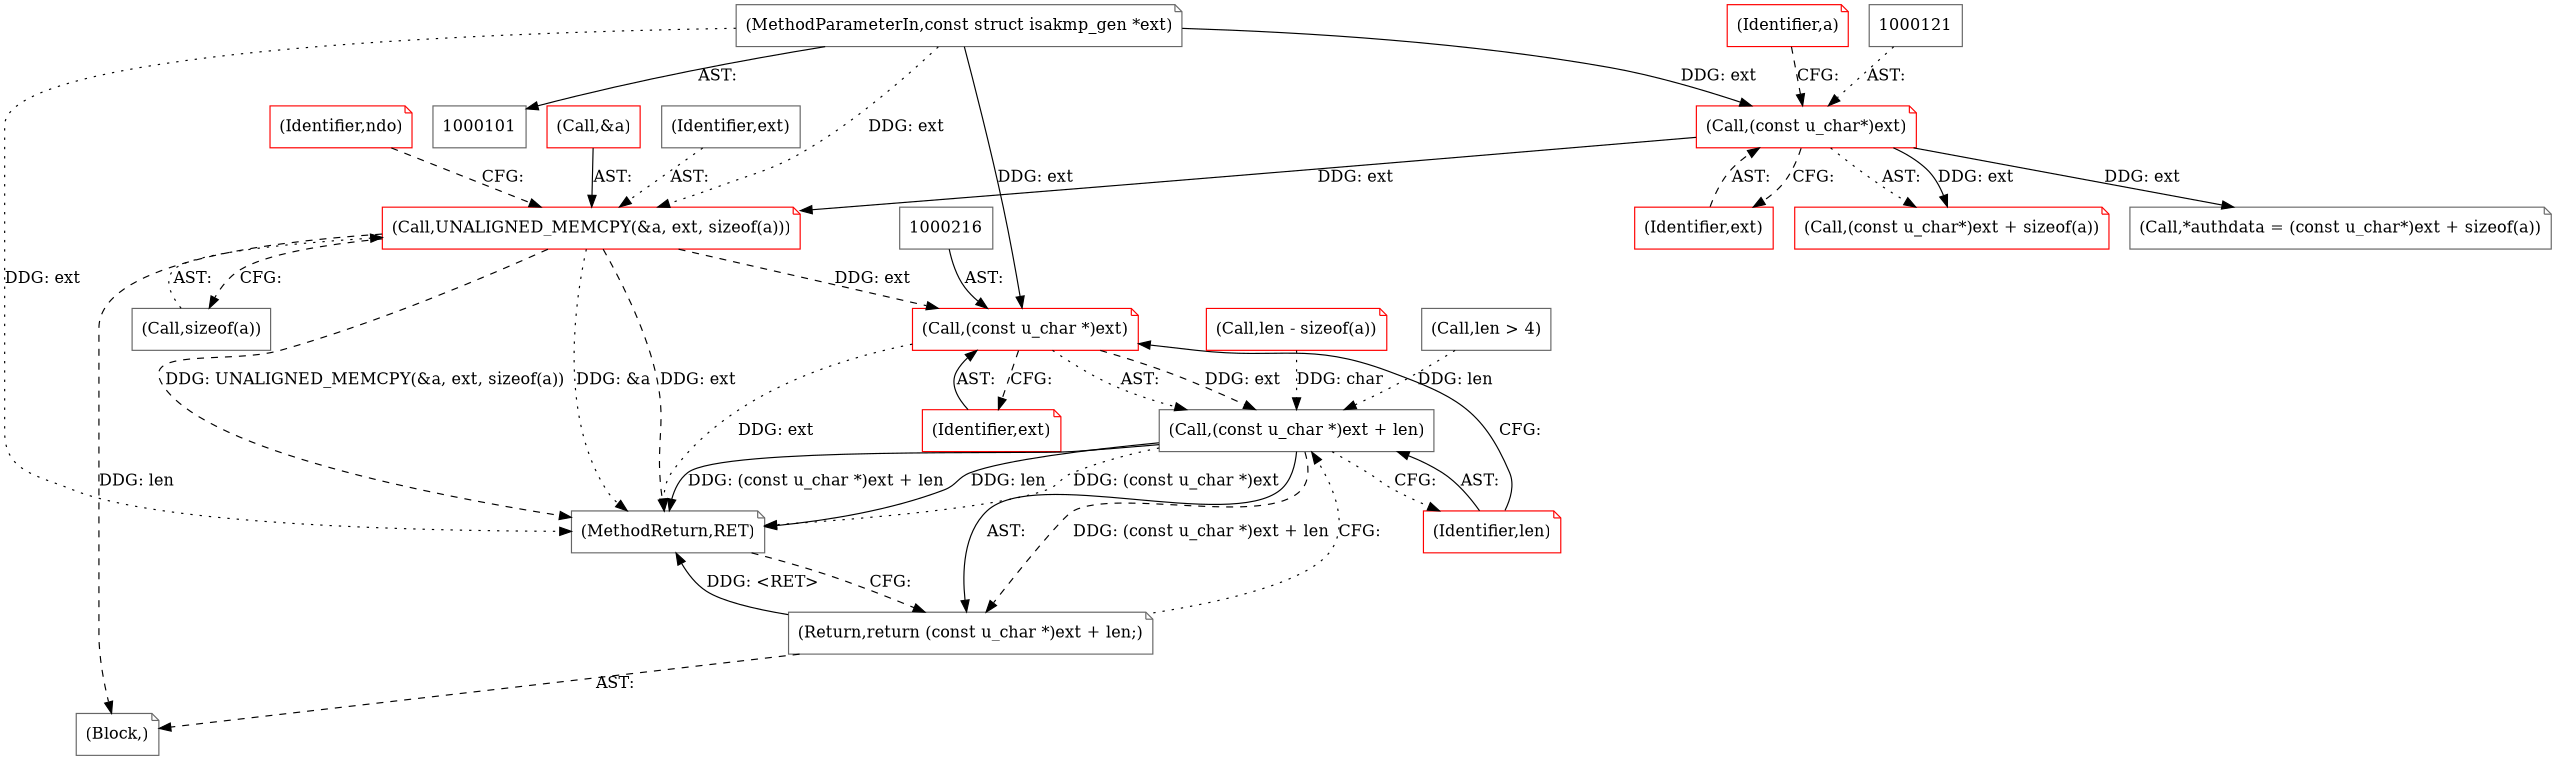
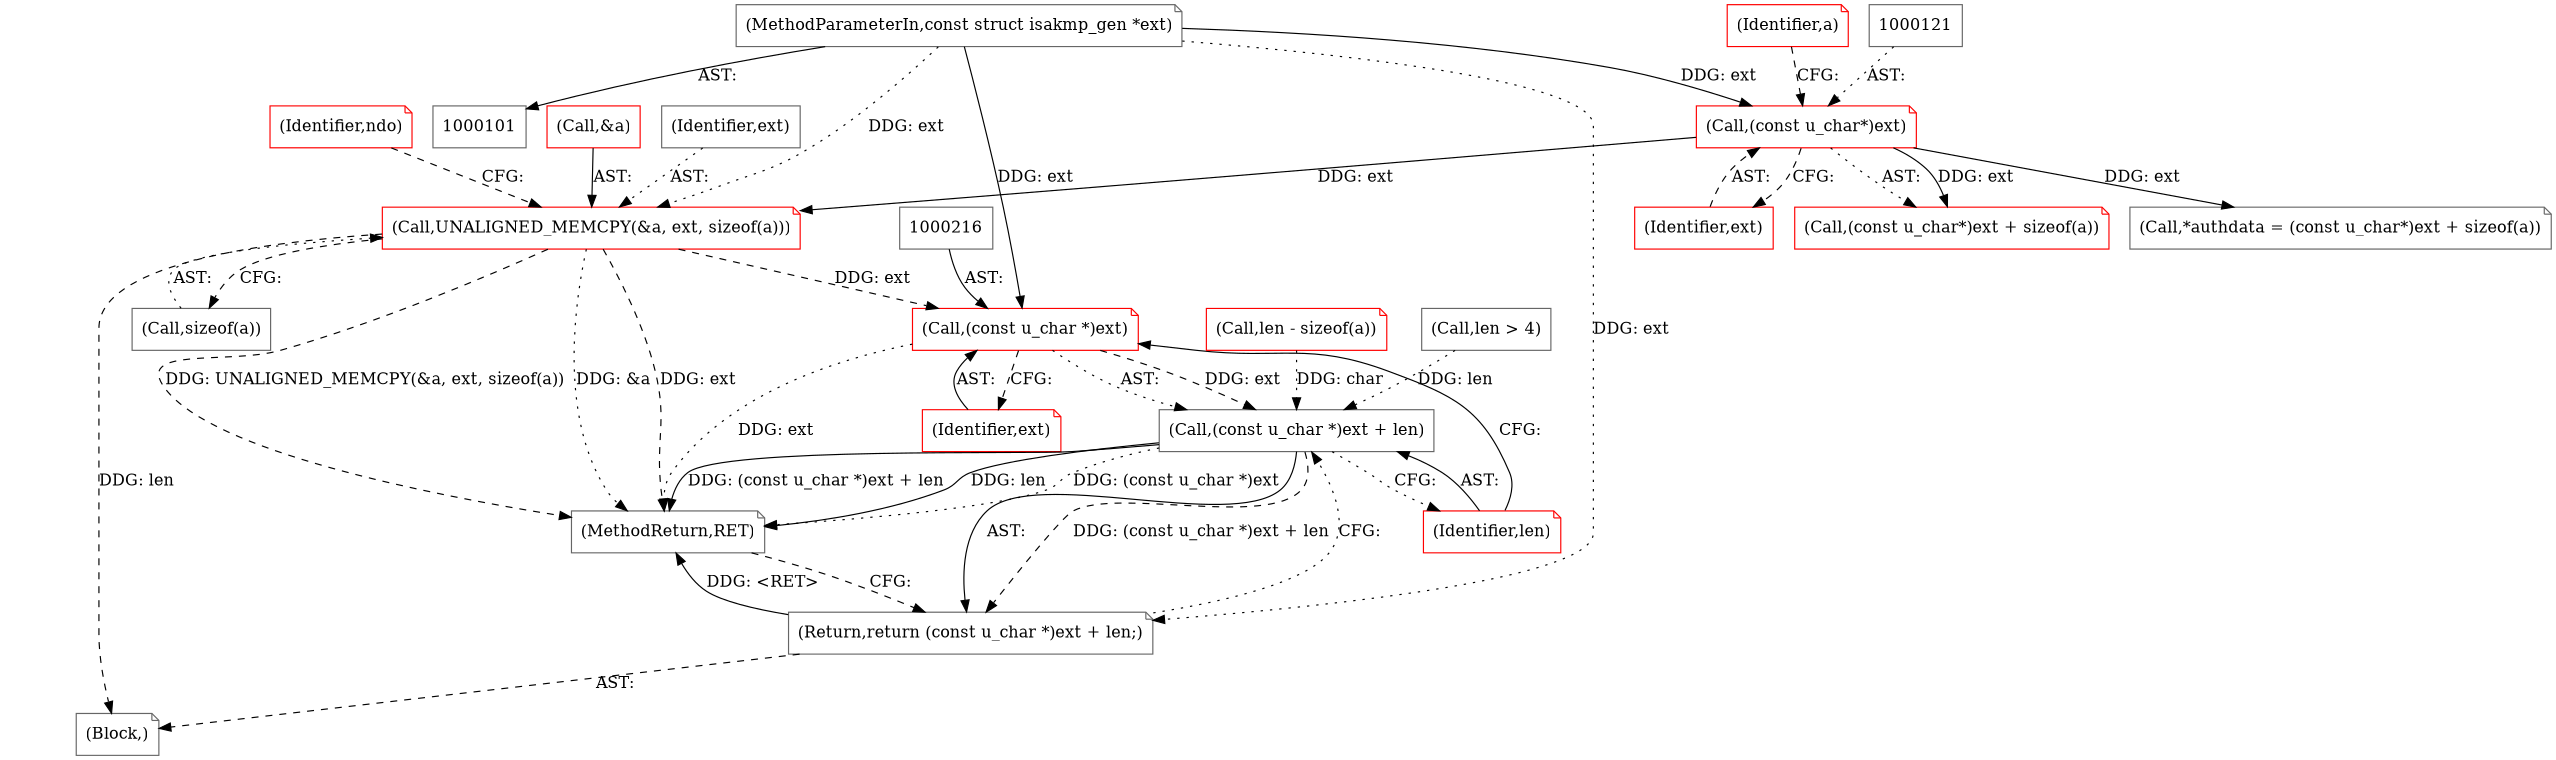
edge "(MethodParameterIn,const struct isakmp_gen *ext)" -> "(MethodReturn,RET)": now "(MethodParameterIn,const struct isakmp_gen *ext)" -> "(Return,return (const u_char *)ext + len;)"
